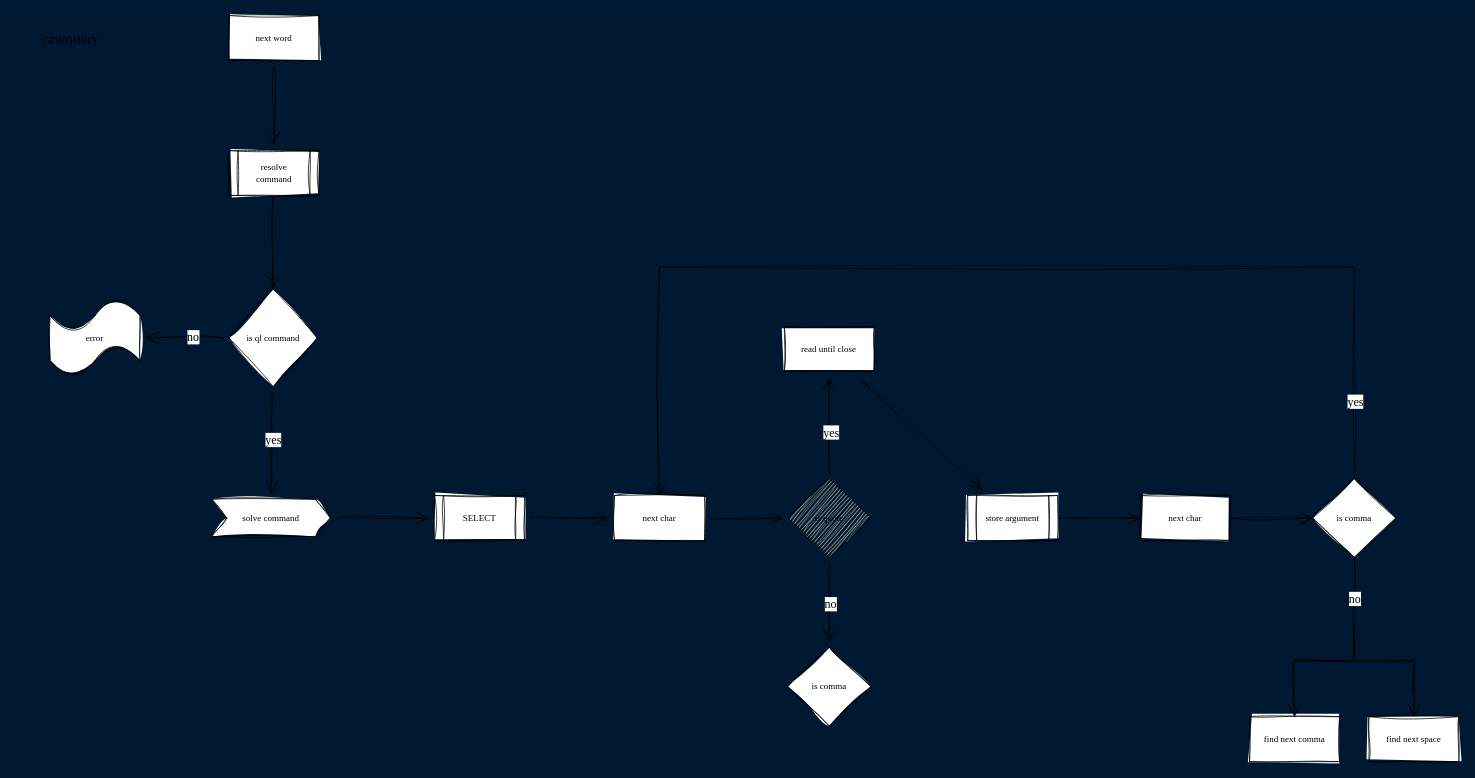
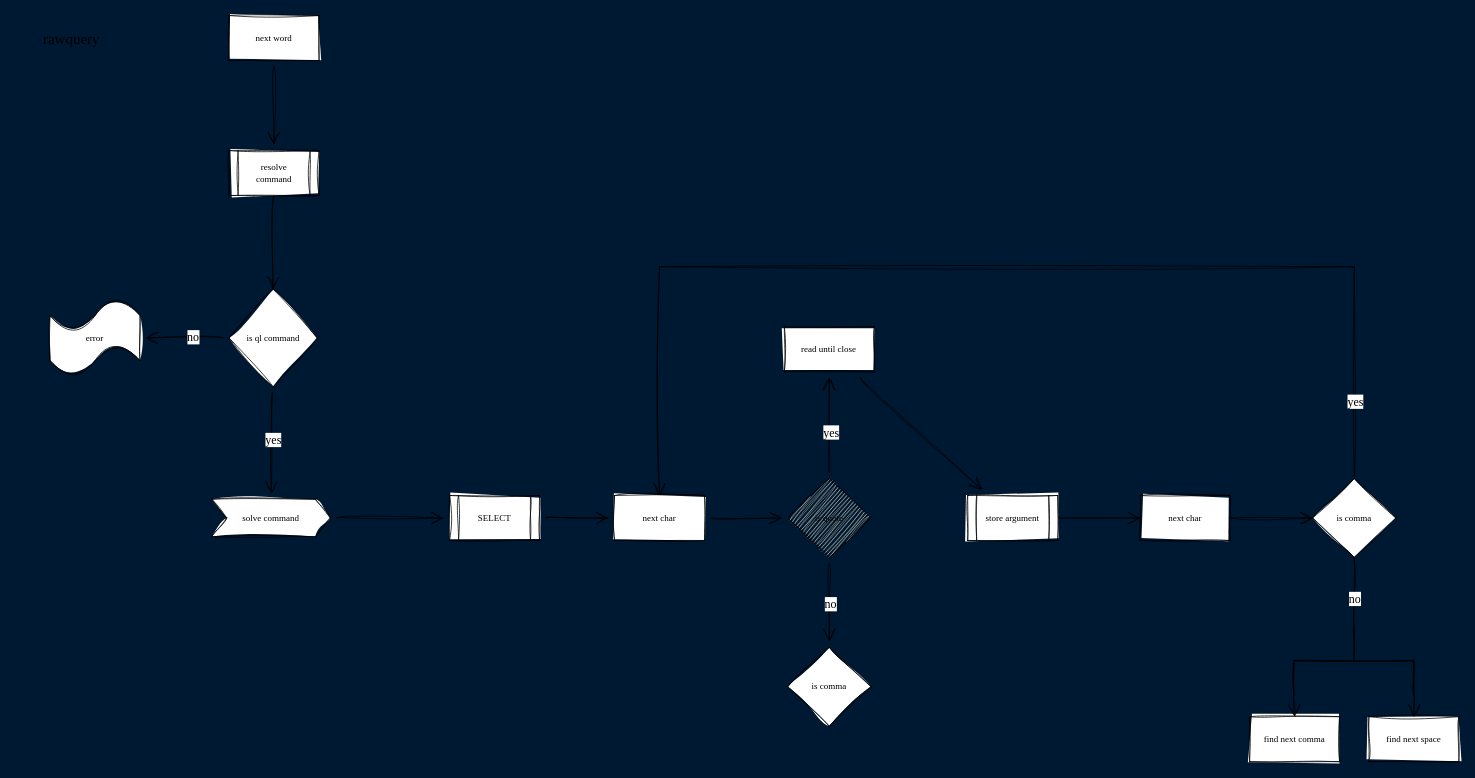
node "SELECT": moved (480, 518) -> (495, 518)
